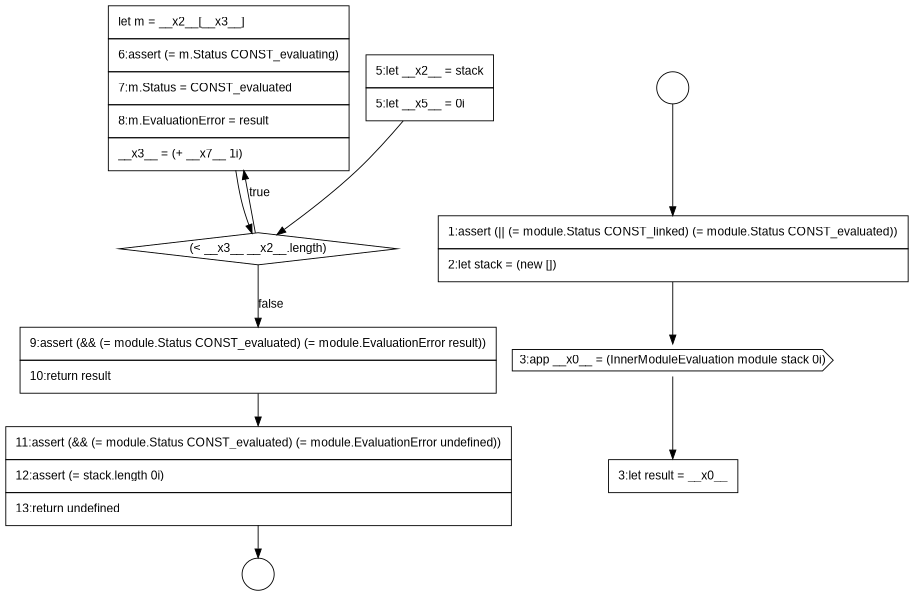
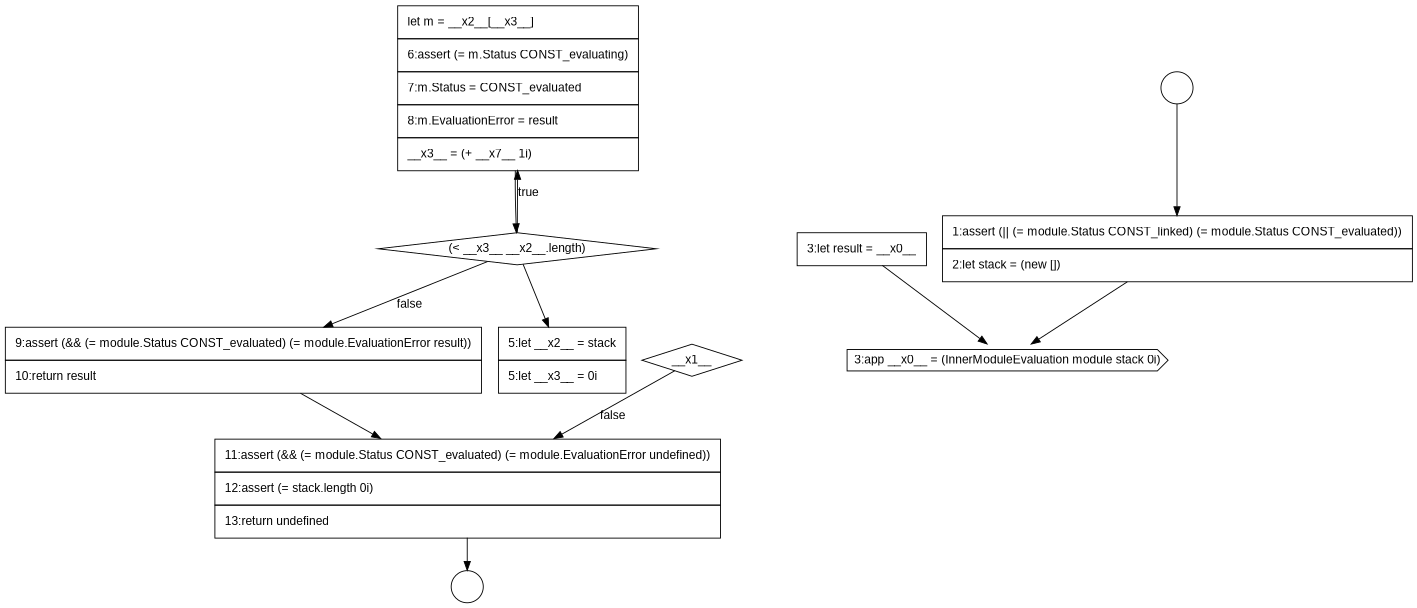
node "5:let __x2__ = stack": text "5:let __x5__ = 0i" -> "5:let __x3__ = 0i"
edge "5:let __x2__ = stack" -> "(< __x3__ __x2__.length)": reversed
node "__x1__": added
edge "3:app __x0__ = (InnerModuleEvaluation module stack 0i)" -> "3:let result = __x0__": reversed
